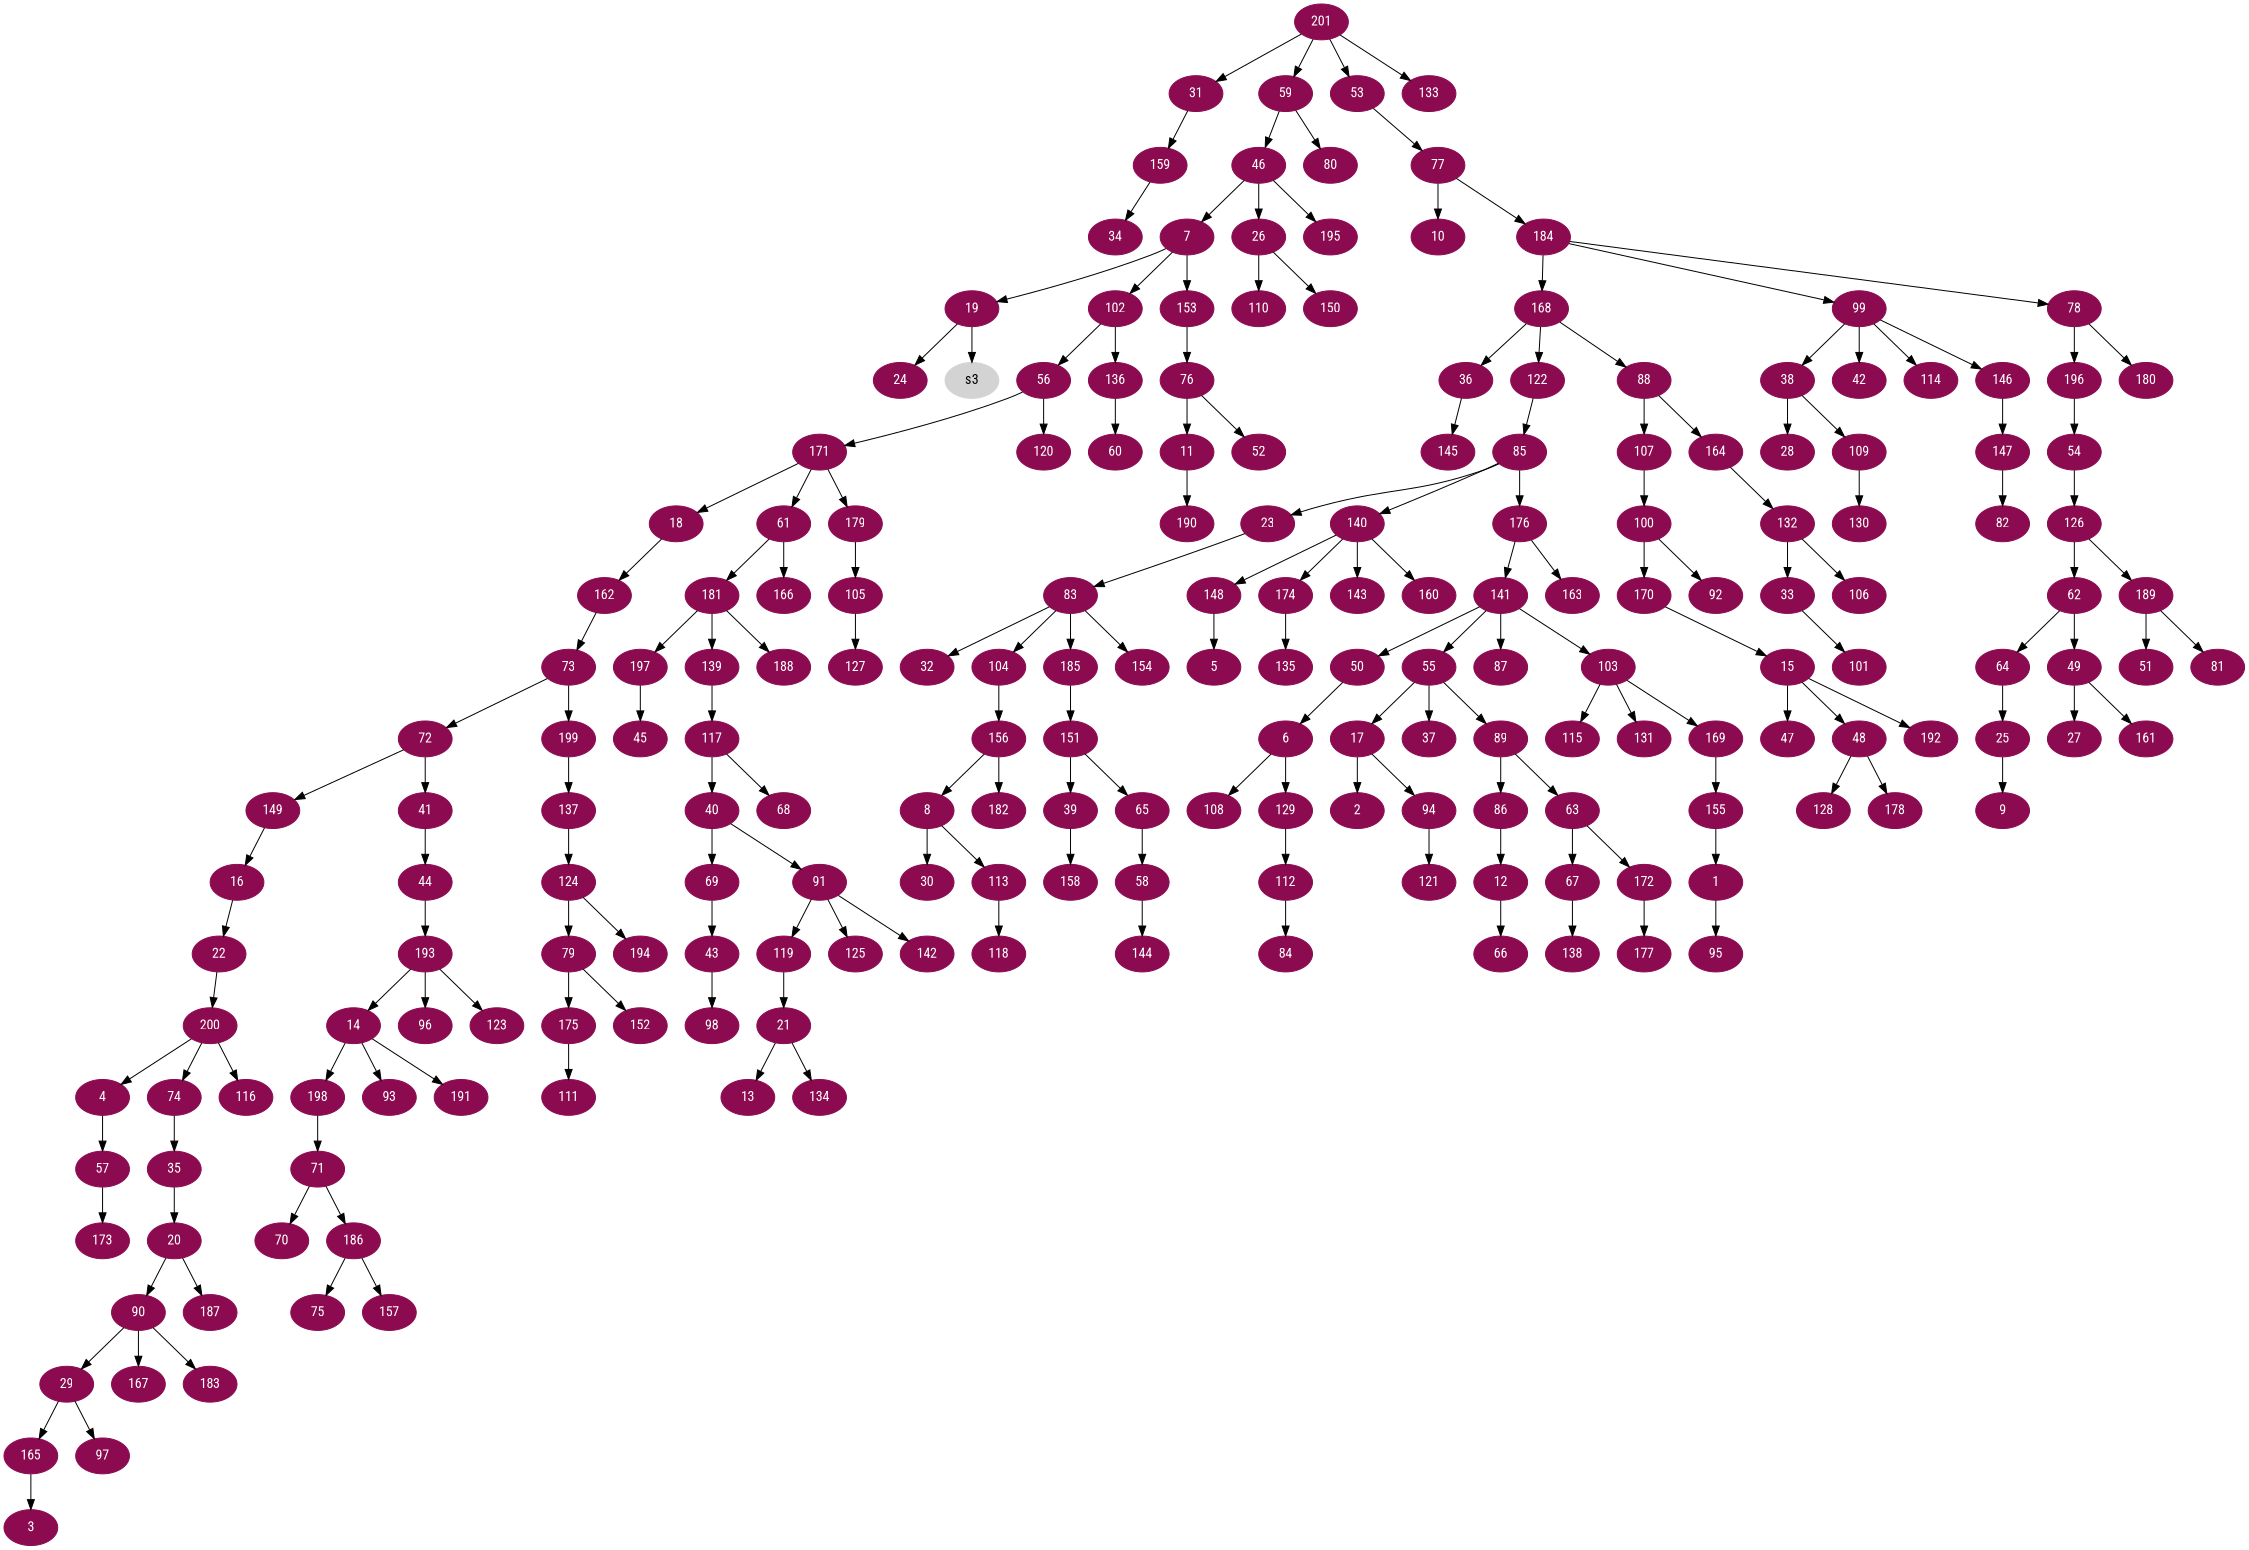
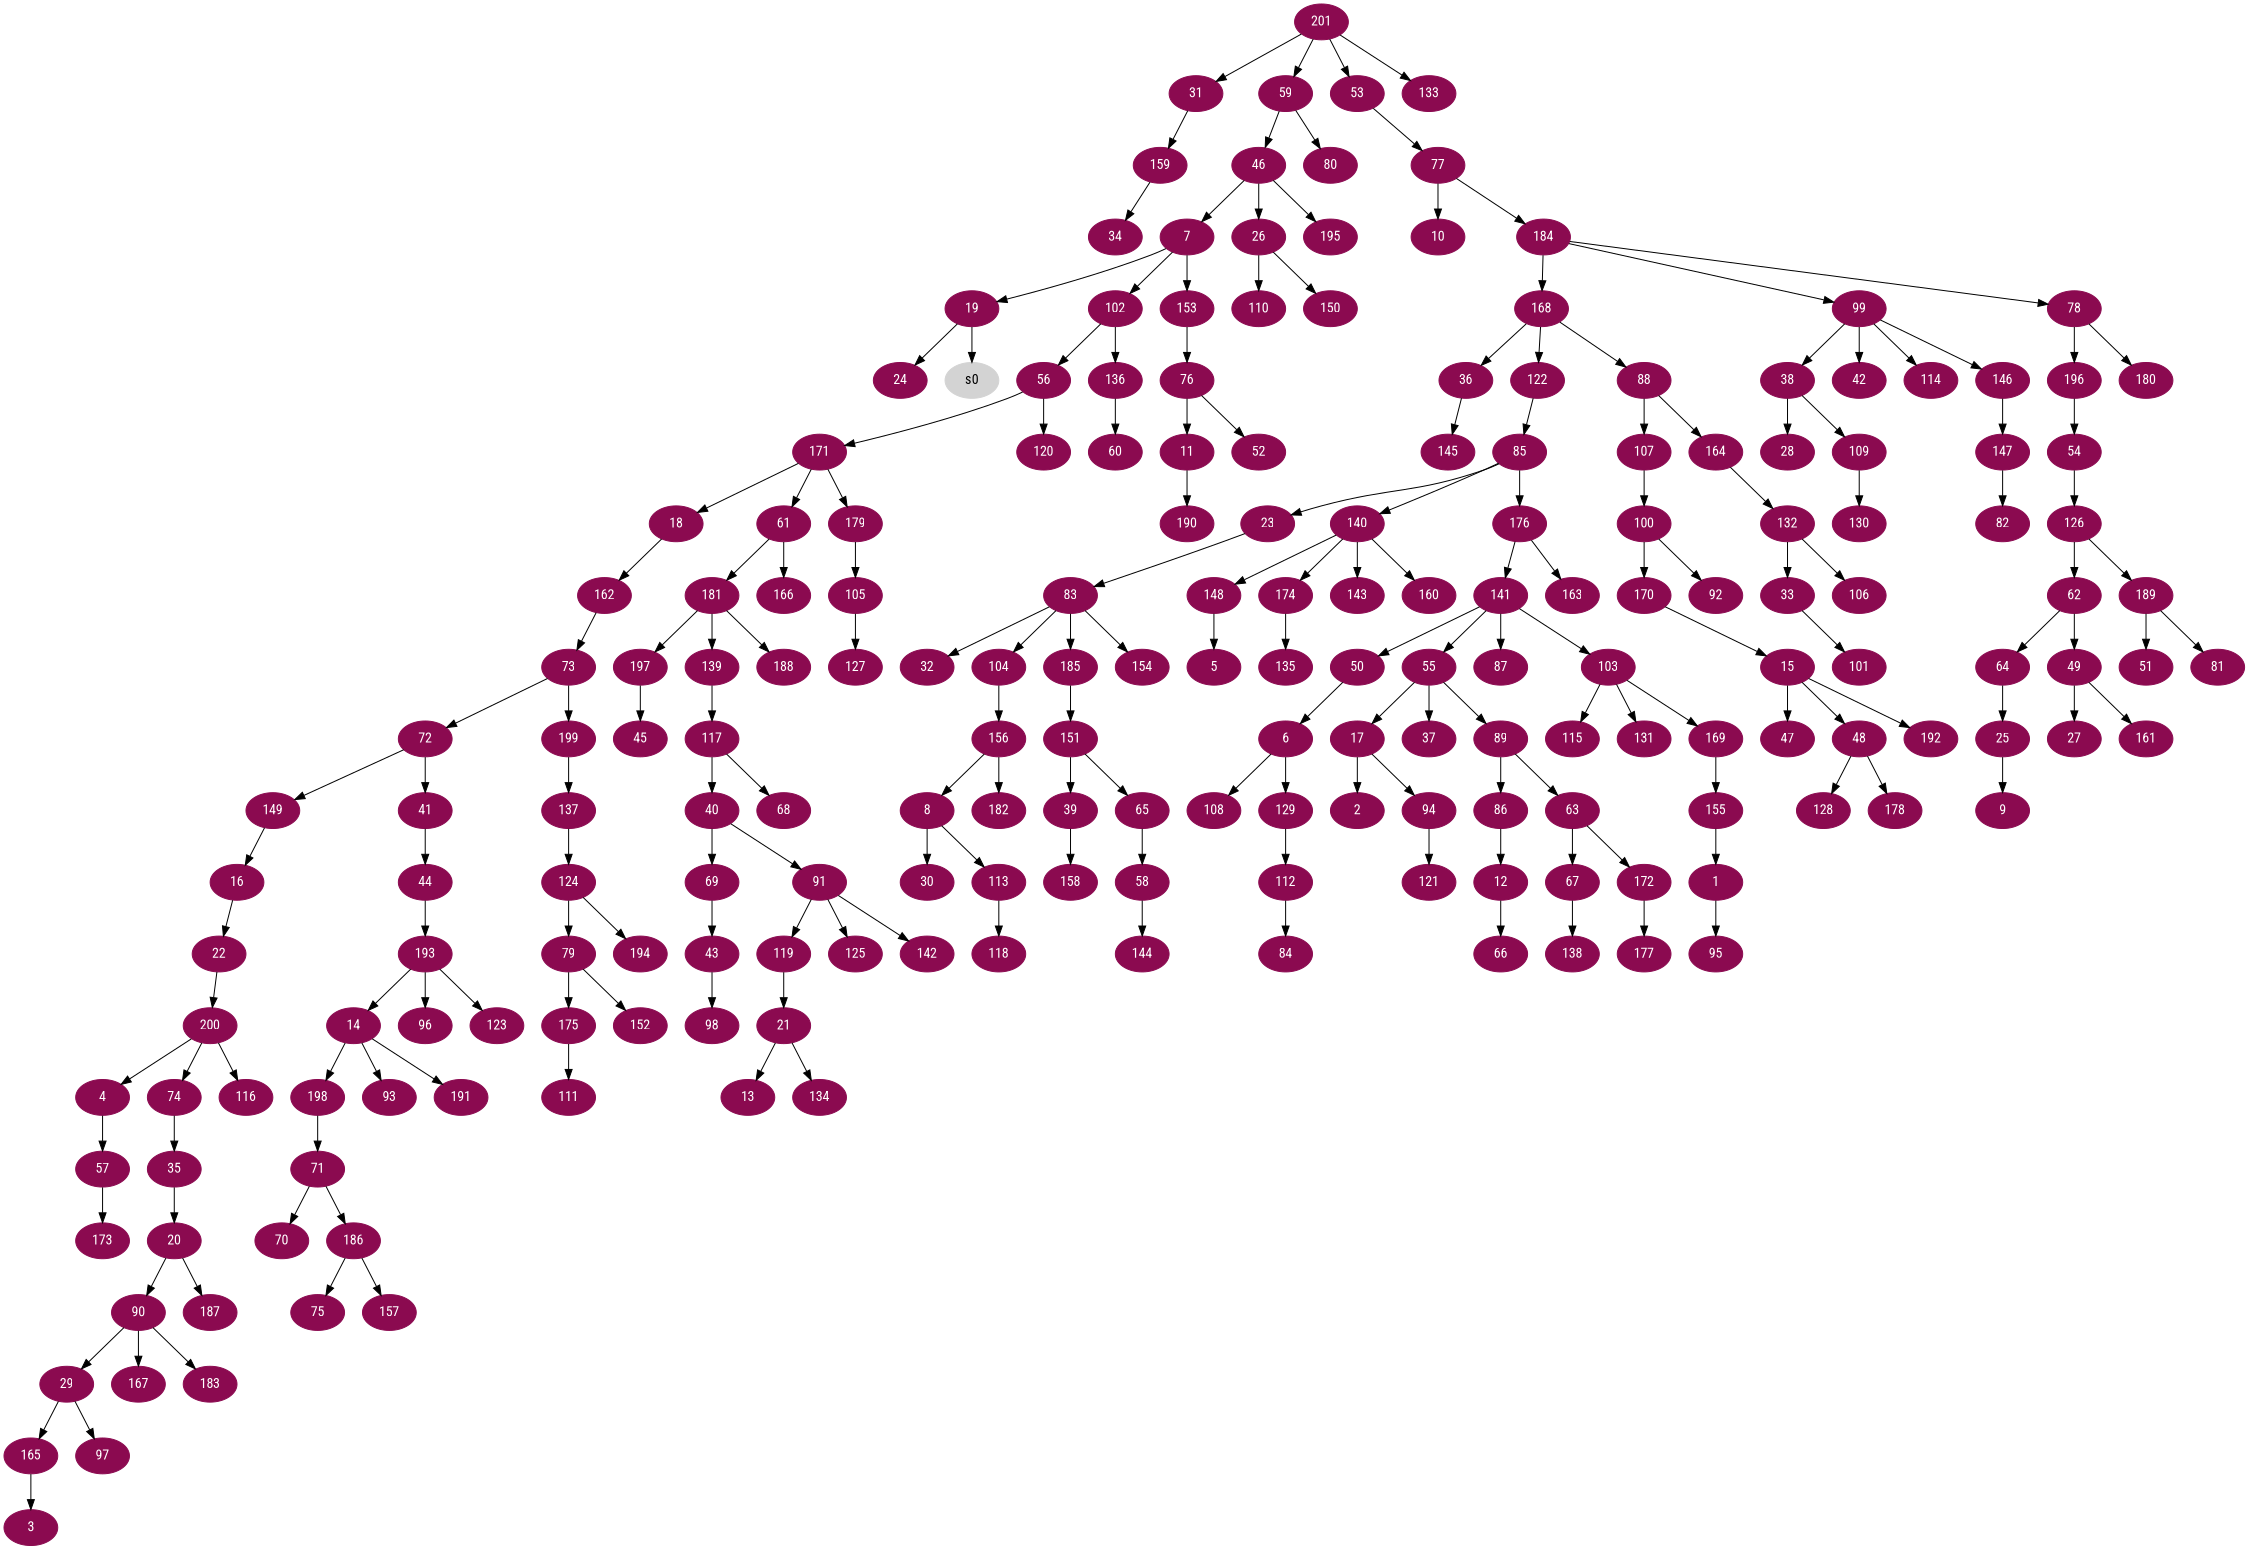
node "s3": label "s3" -> "s0"
